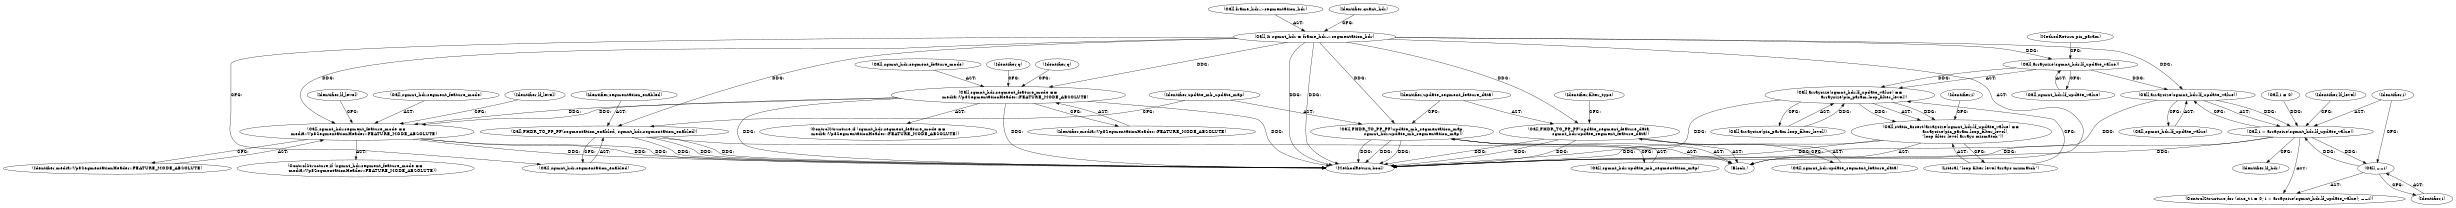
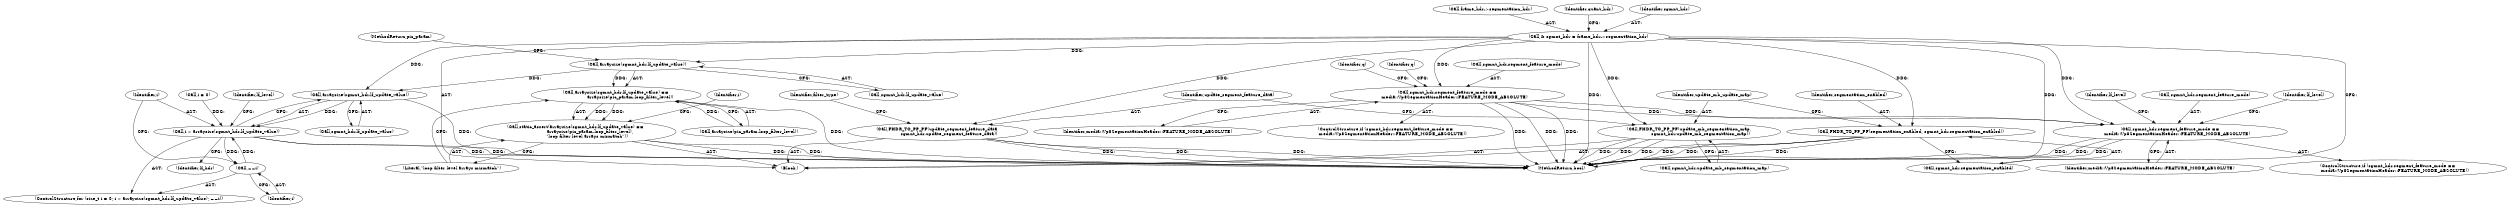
node "(Identifier,sgmnt_hdr)": added
node "(Call,sgmnt_hdr.update_segment_feature_data)": removed
